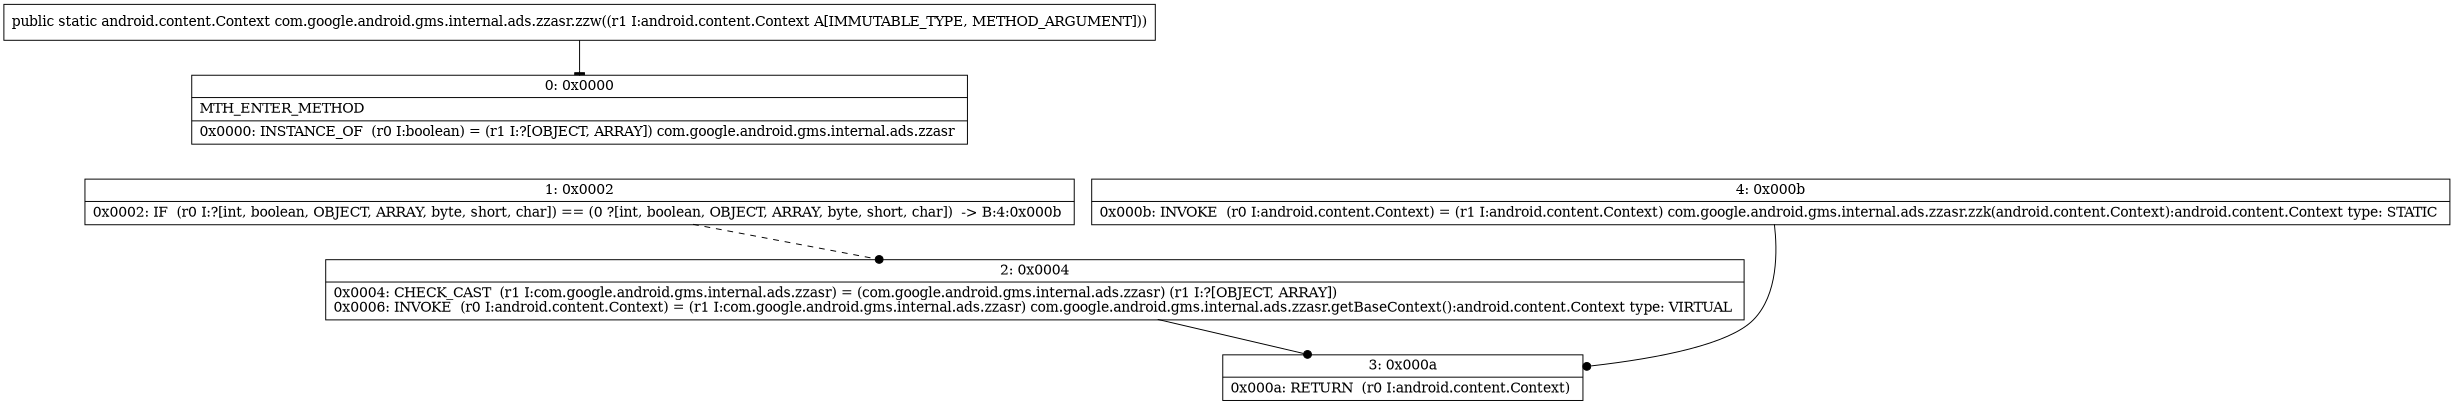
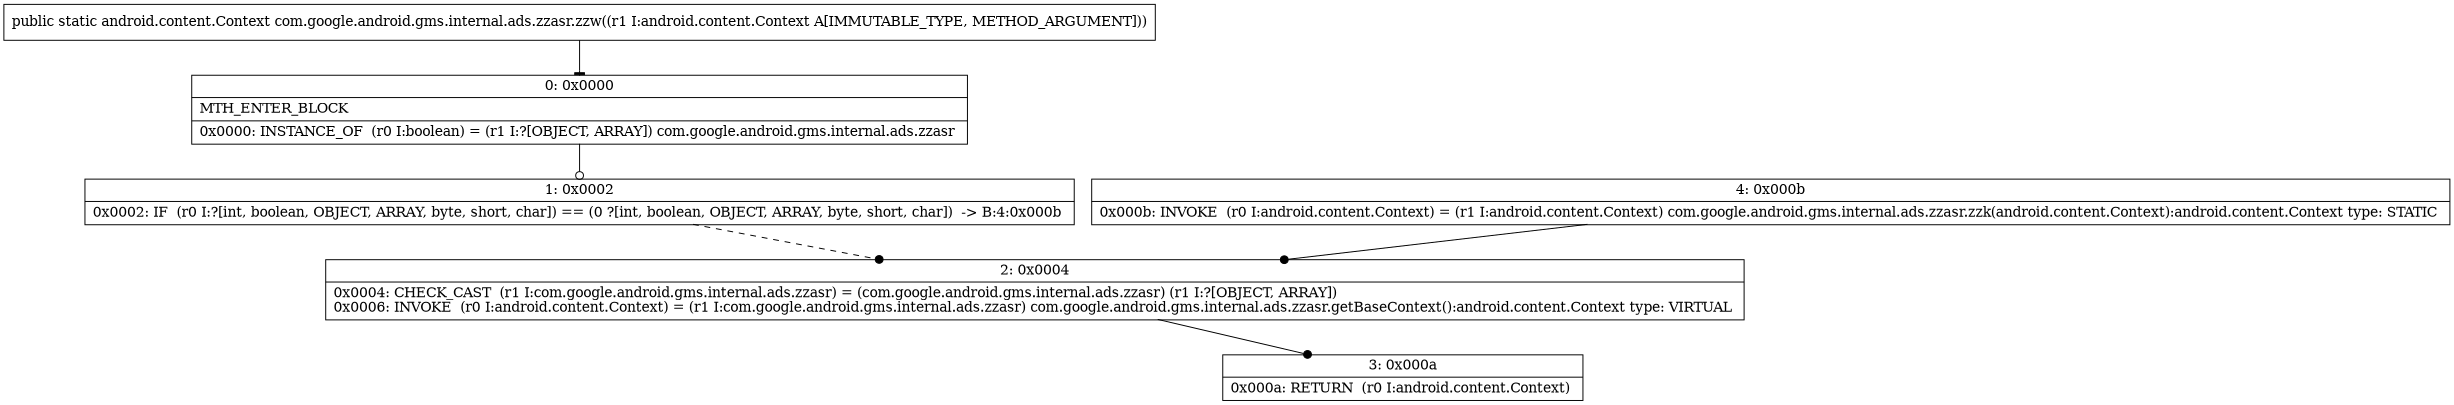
node "0: 0x0000": text "MTH_ENTER_METHOD" -> "MTH_ENTER_BLOCK"
edge "0: 0x0000" -> "1: 0x0002": added
edge "4: 0x000b" -> "3: 0x000a": now "4: 0x000b" -> "2: 0x0004"
